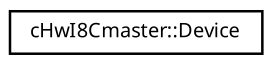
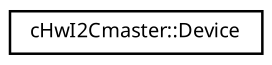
node "cHwI8Cmaster::Device": label "cHwI8Cmaster::Device" -> "cHwI2Cmaster::Device"
